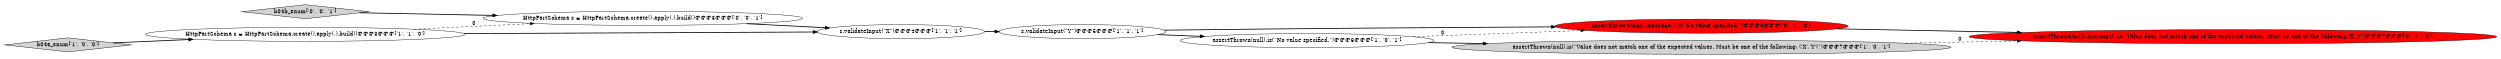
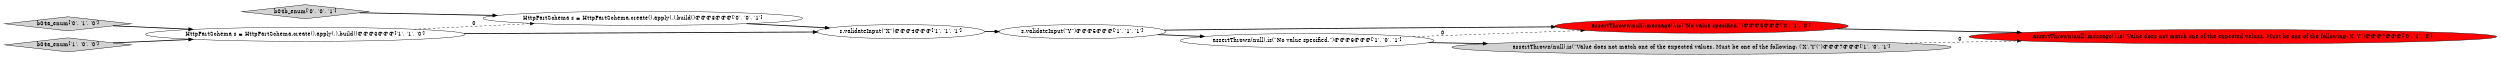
node "b04a_enum['0', '1', '0']": added
